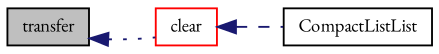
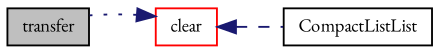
edge "clear" -> "transfer": reversed
